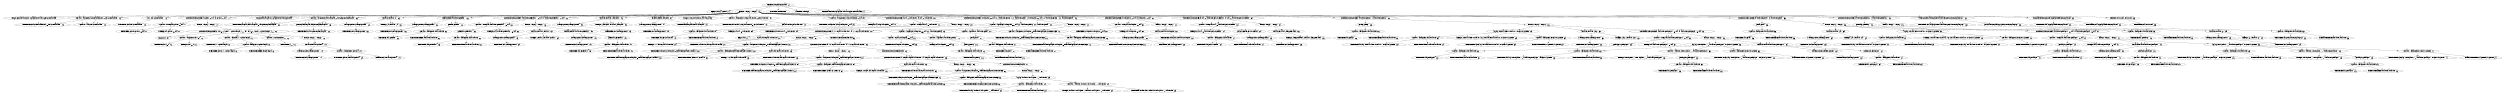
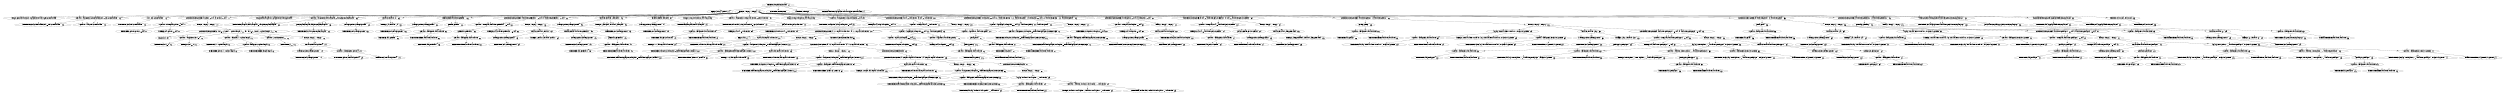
node "(LOCAL,String stubOption: java.lang.String)": added
node "(IDENTIFIER,this,getDebug())": removed
